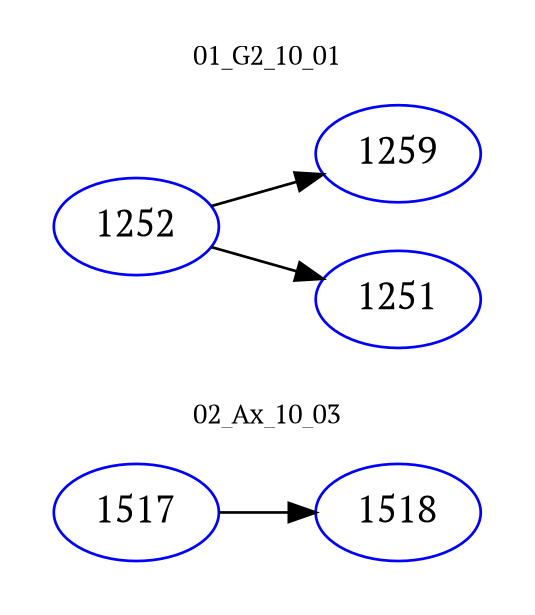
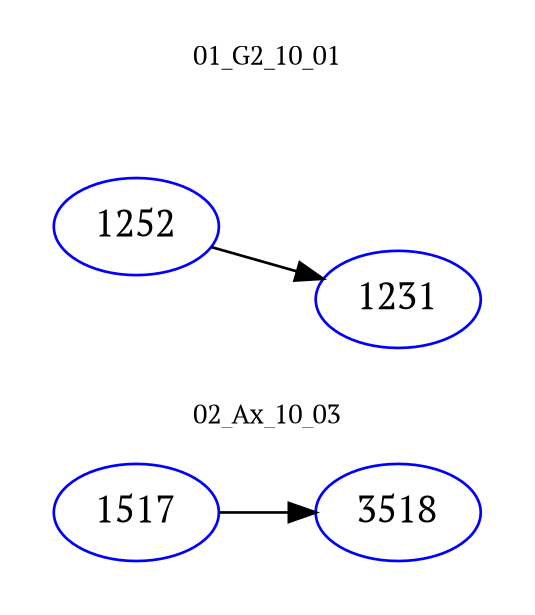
node "1259": removed
node "1251": label "1251" -> "1231"
node "1518": label "1518" -> "3518"
